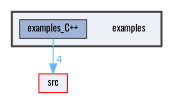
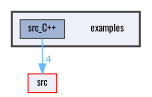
node "examples_C++": label "examples_C++" -> "src_C++"
